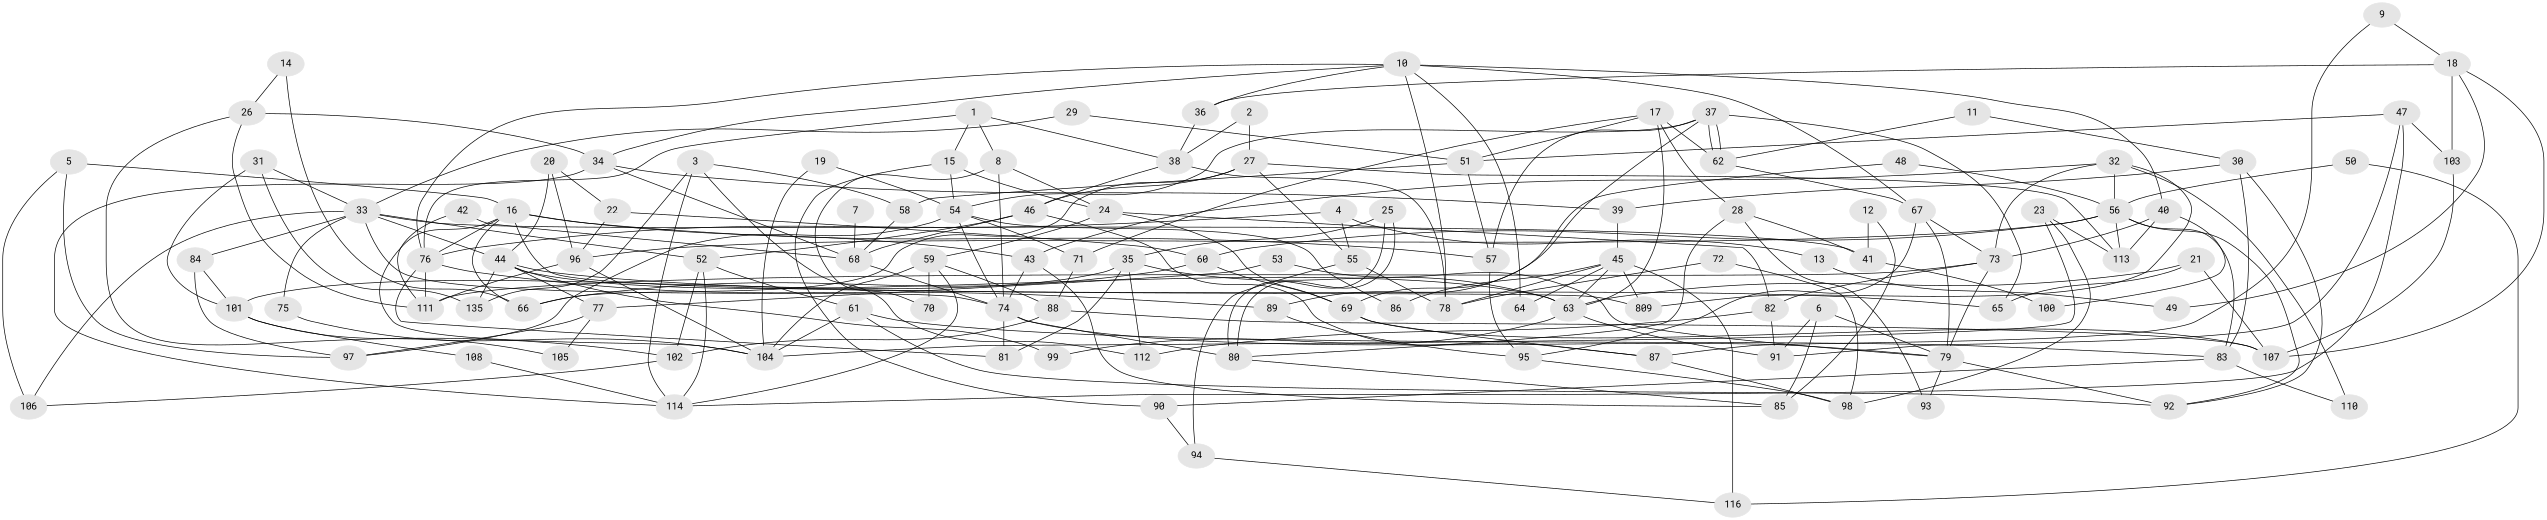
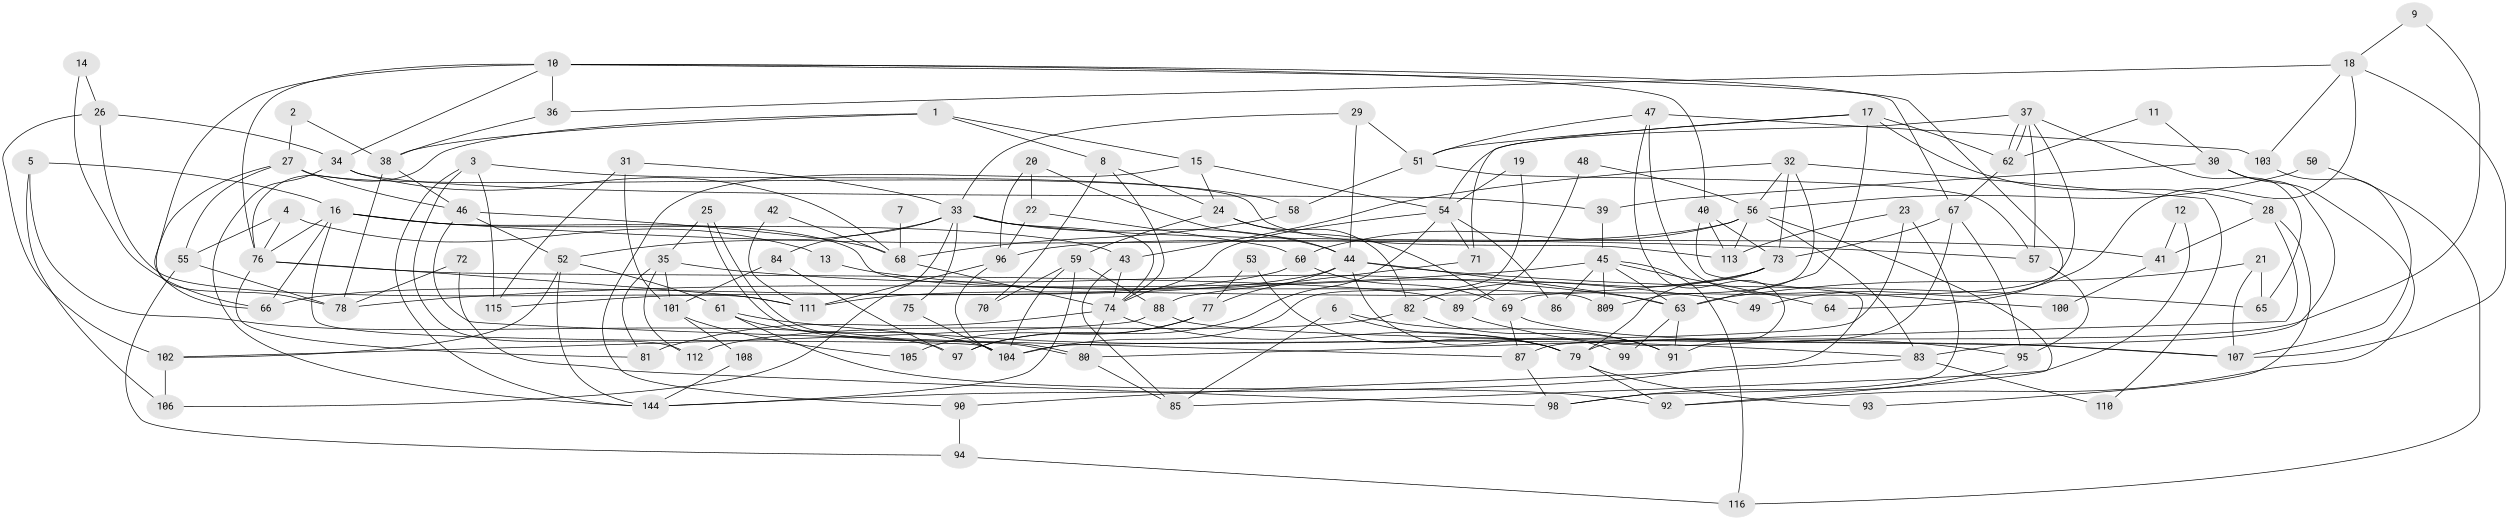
edge "29" -- "44": added
node "135": label "135" -> "115"
node "114": label "114" -> "144"
